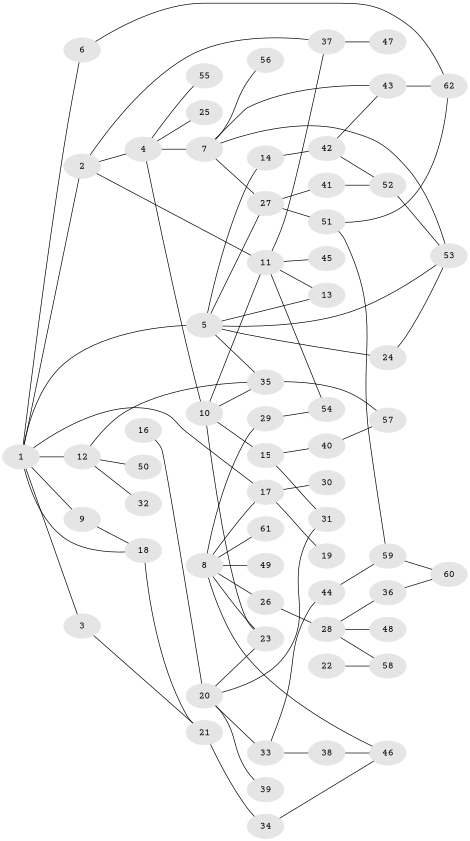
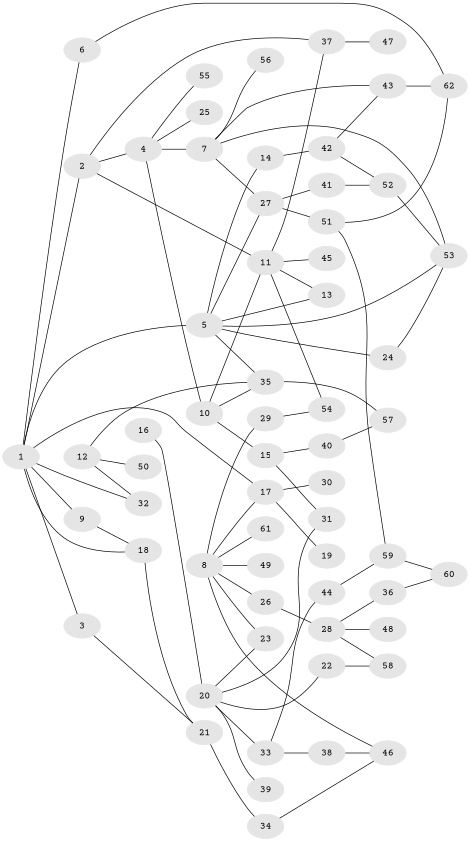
edge "1" -- "12": now "1" -- "32"
edge "10" -- "23": removed
edge "22" -- "20": added
